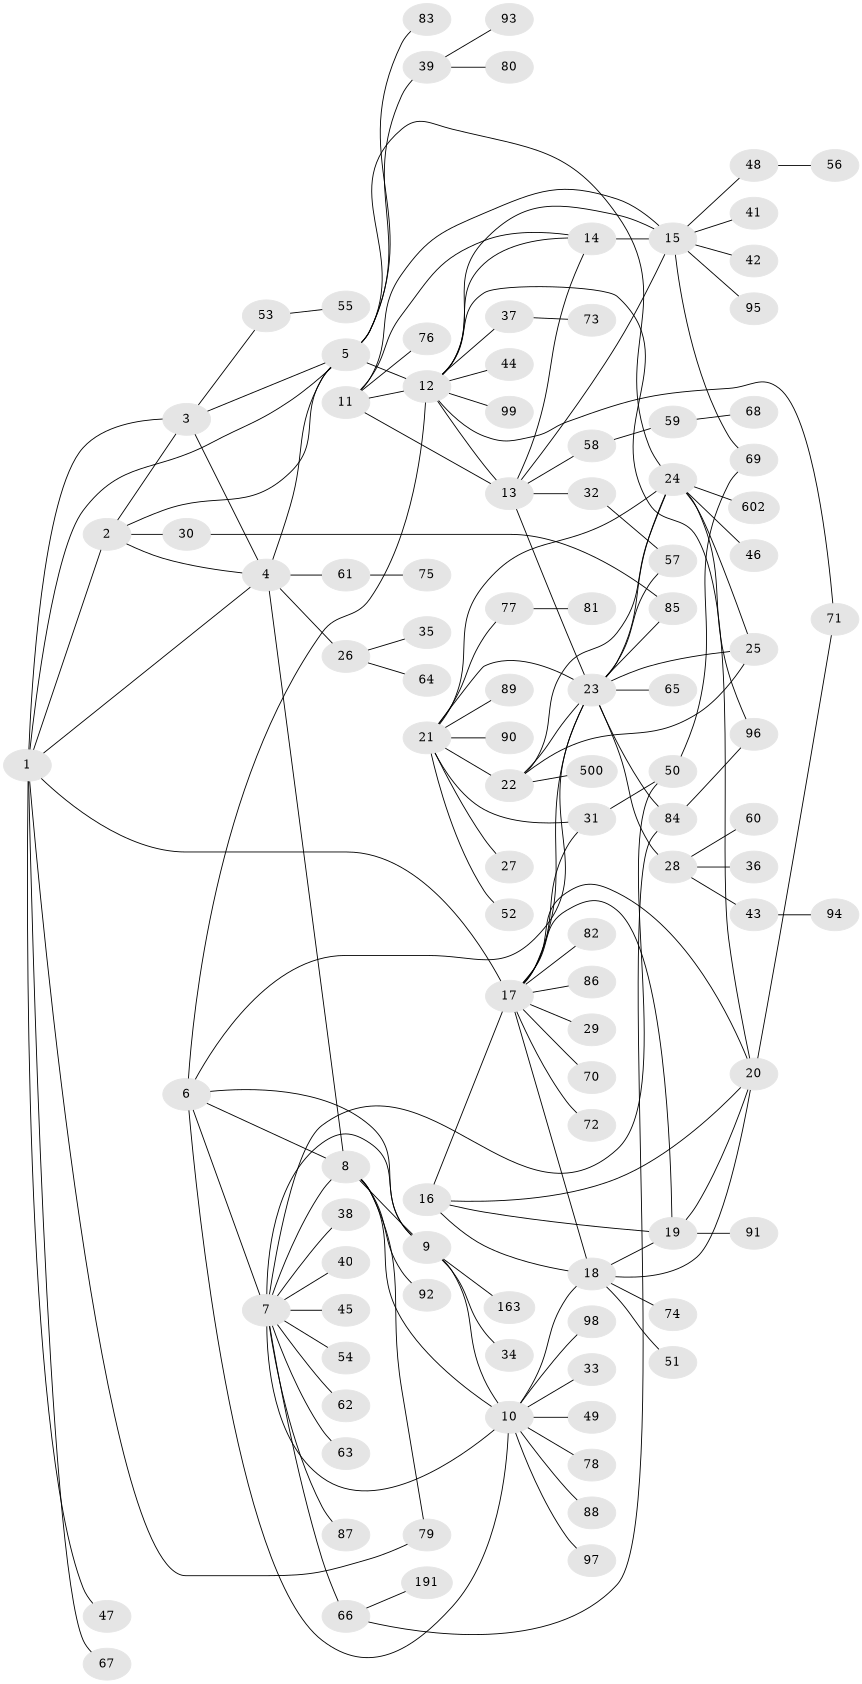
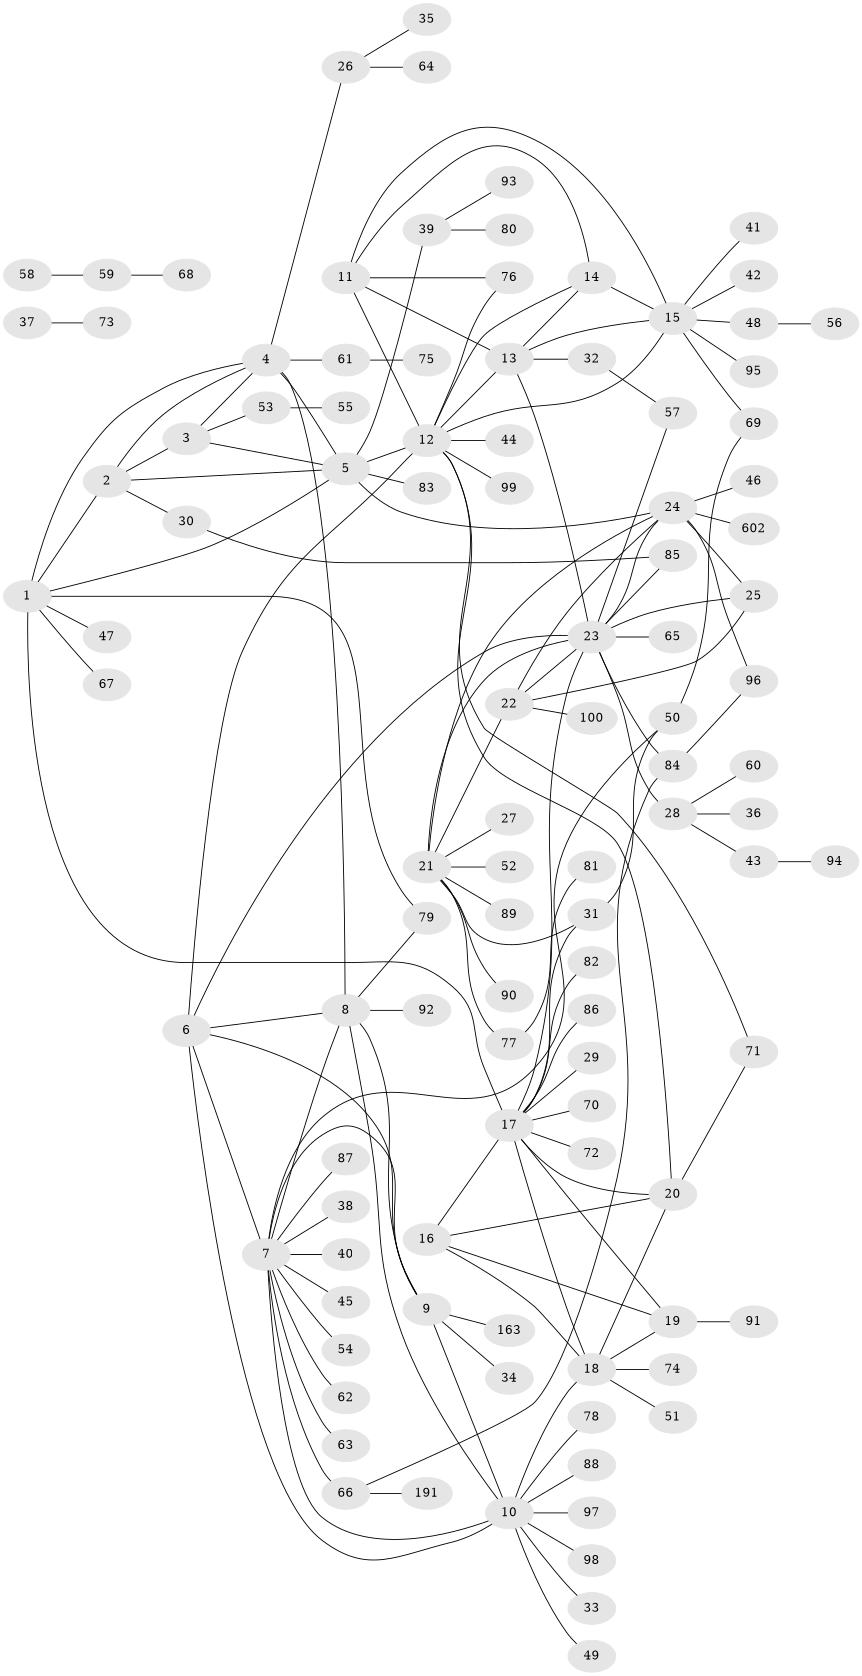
edge "37" -- "12": now "76" -- "12"
edge "58" -- "13": removed
edge "3" -- "1": removed
node "500": label "500" -> "100"
edge "20" -- "19": removed
